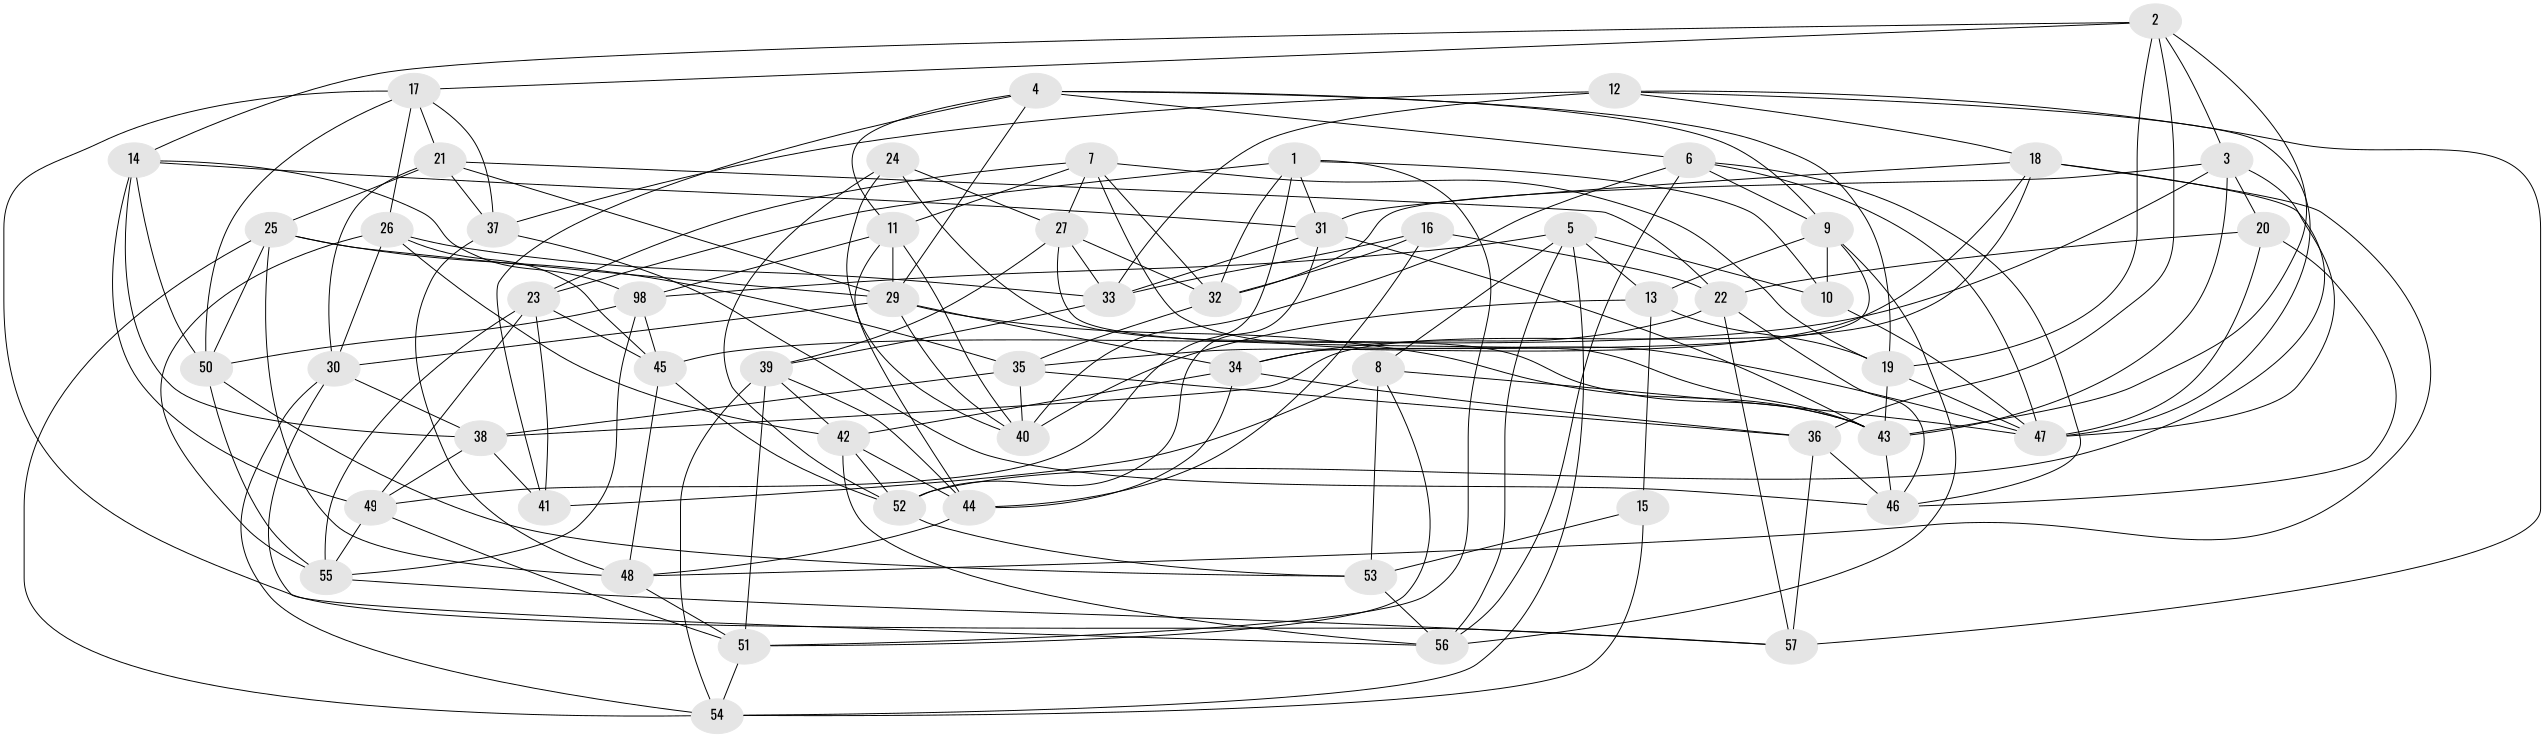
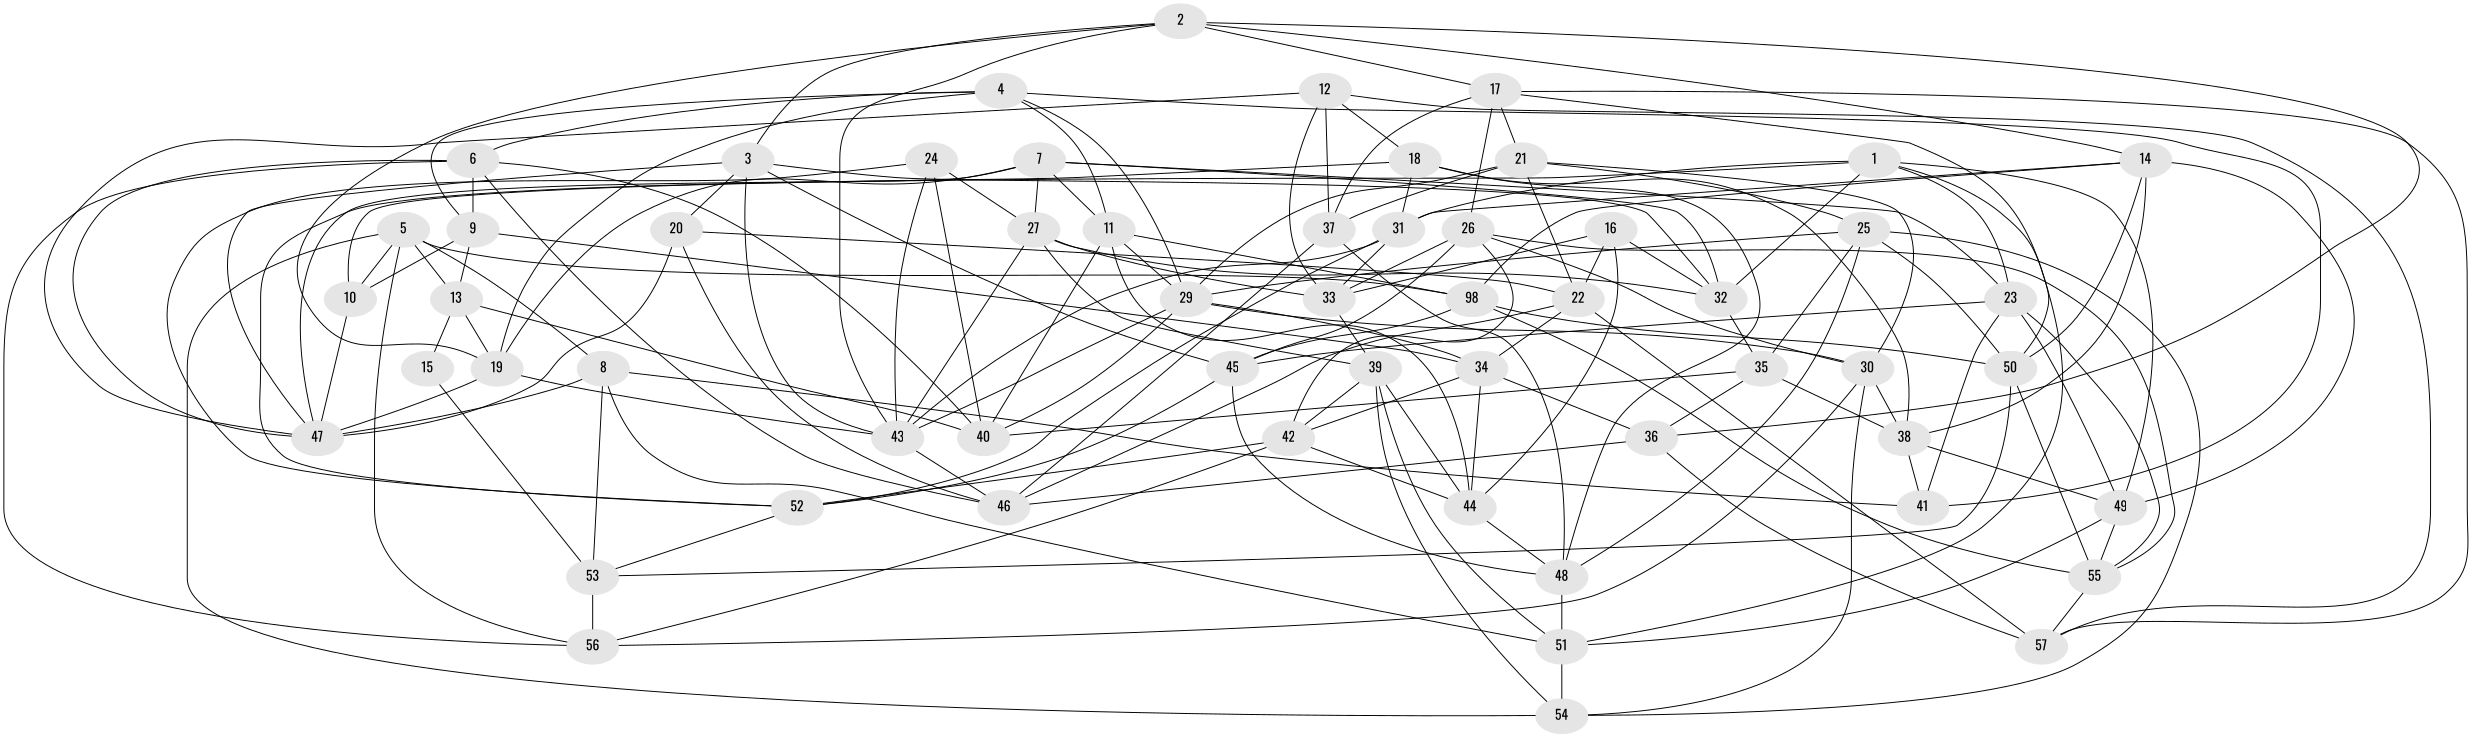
edge "18" -- "35": removed
edge "9" -- "56": removed
edge "15" -- "54": removed
